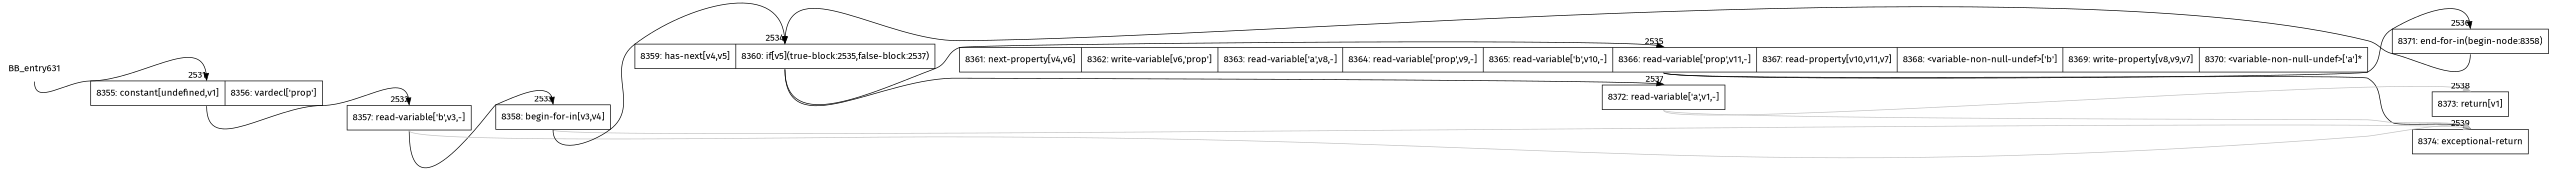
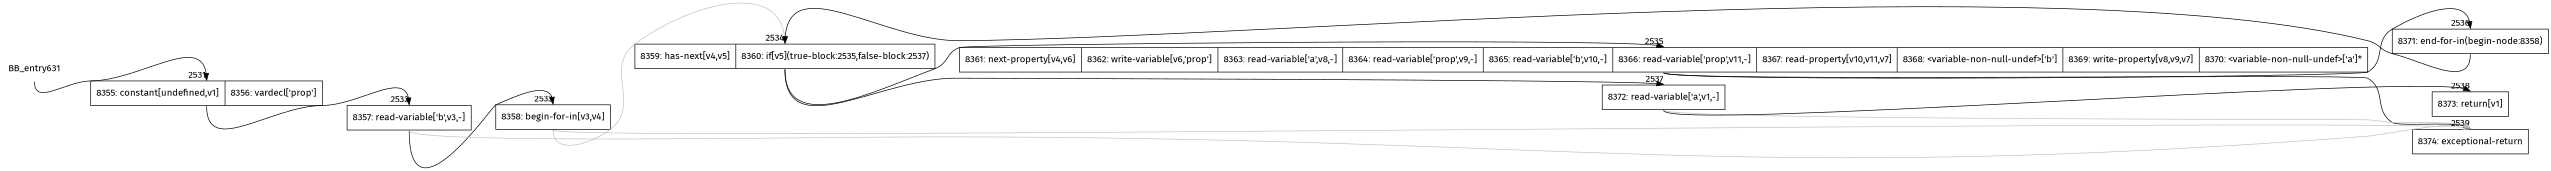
edge "8358: begin-for-in[v3,v4]" -> "8359: has-next[v4,v5]": color black -> gray
edge "8372: read-variable['a',v1,-]" -> "8373: return[v1]": color gray -> black
